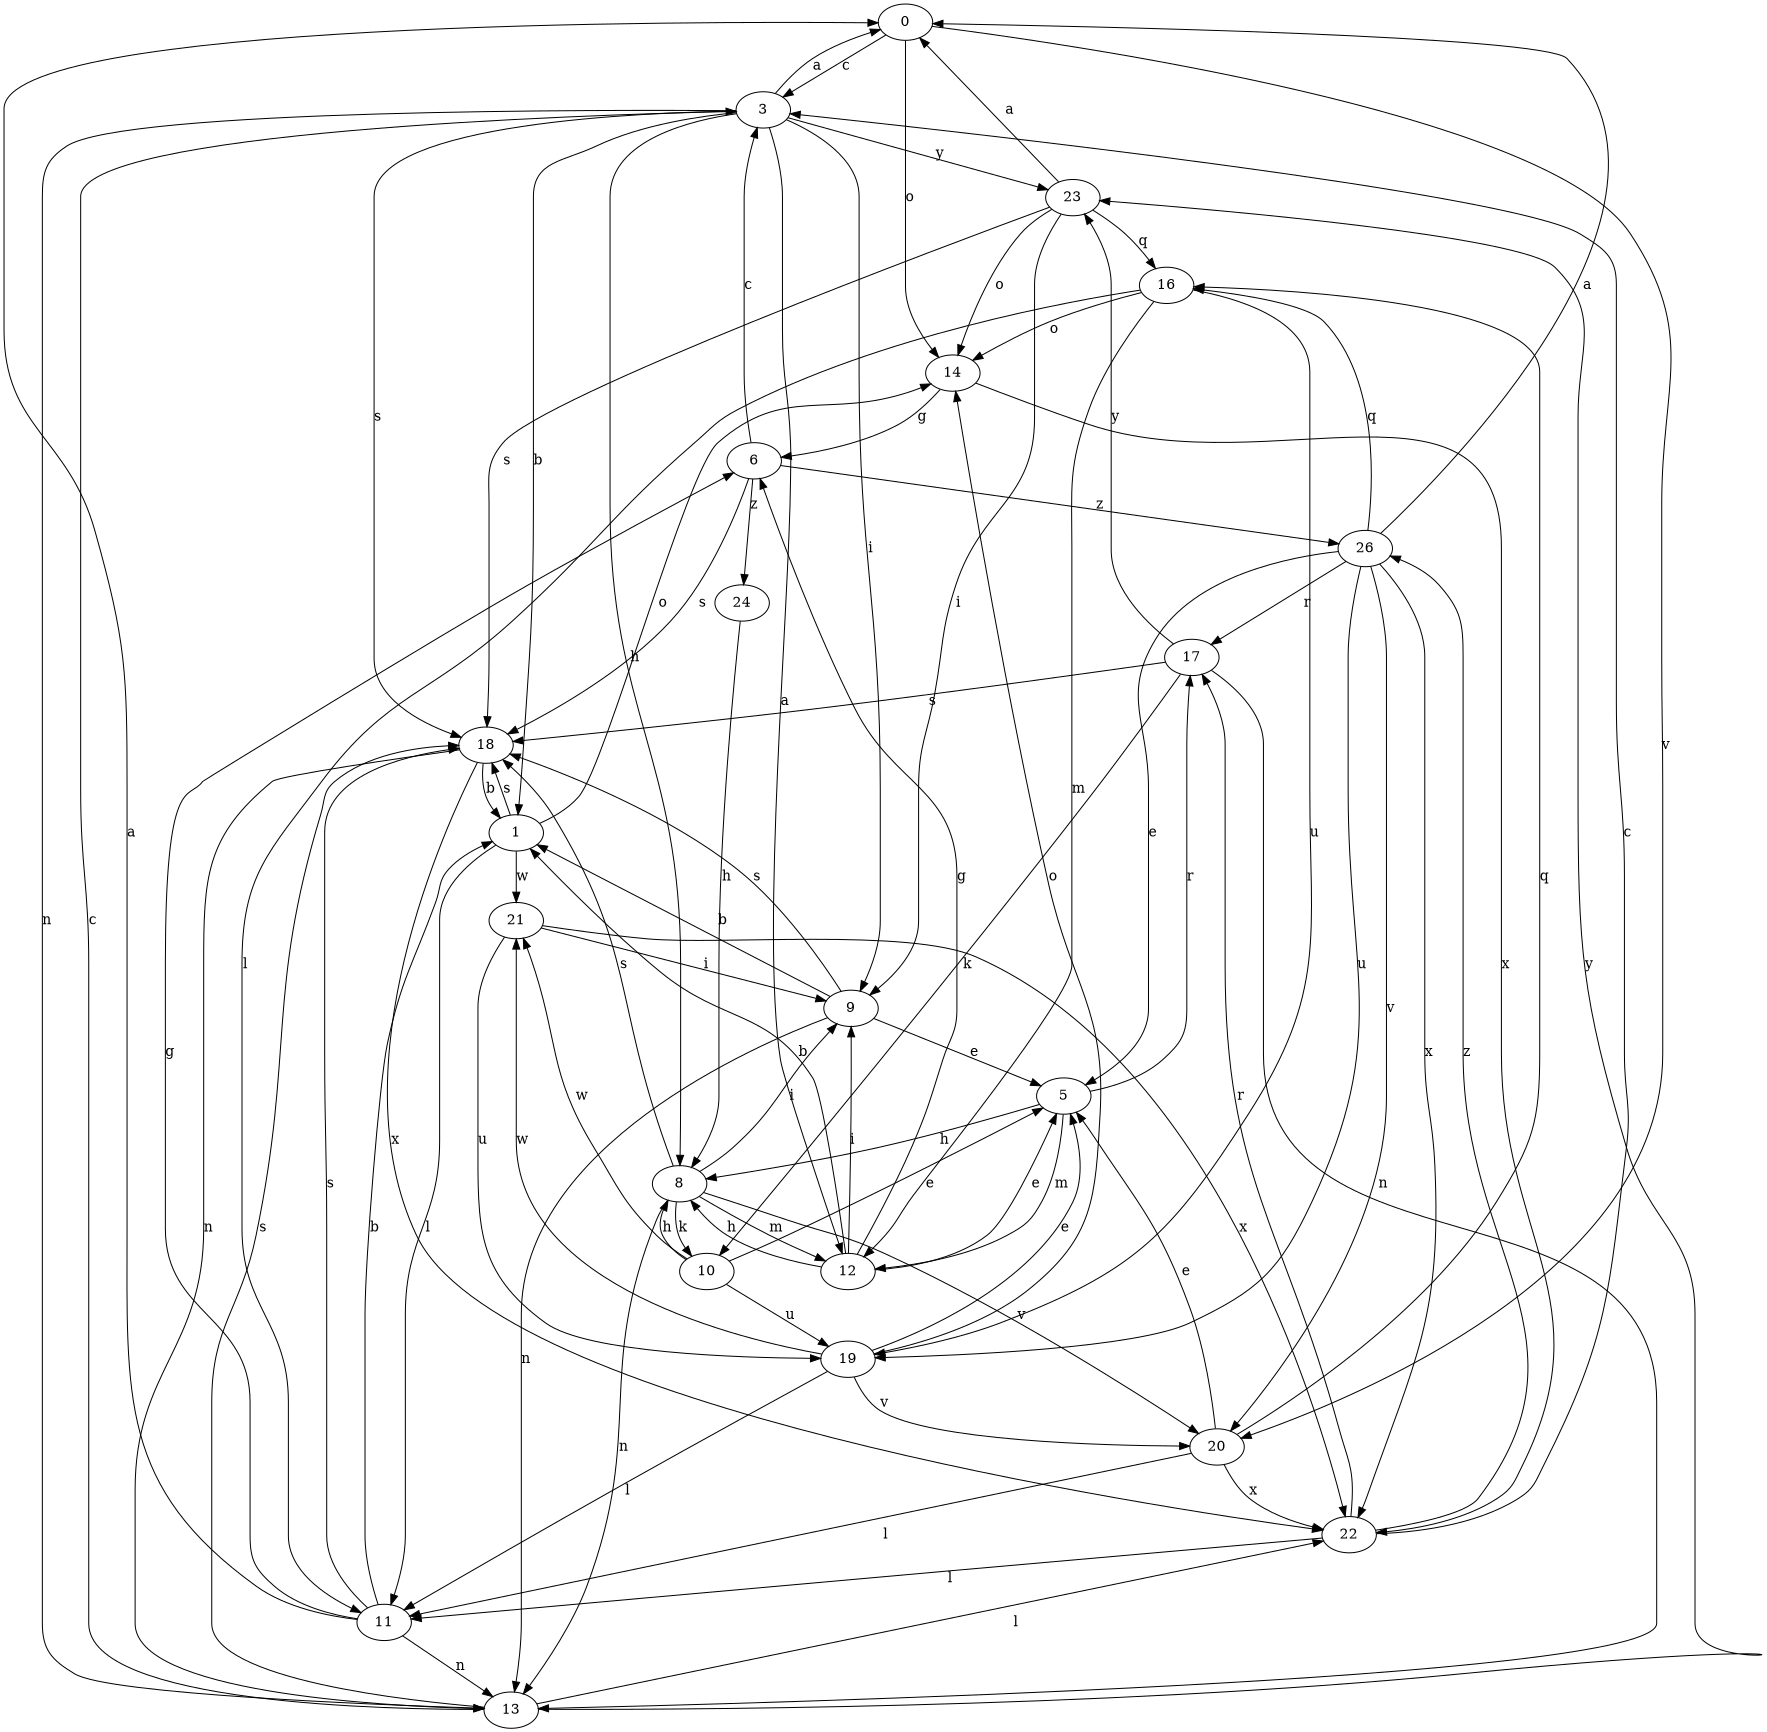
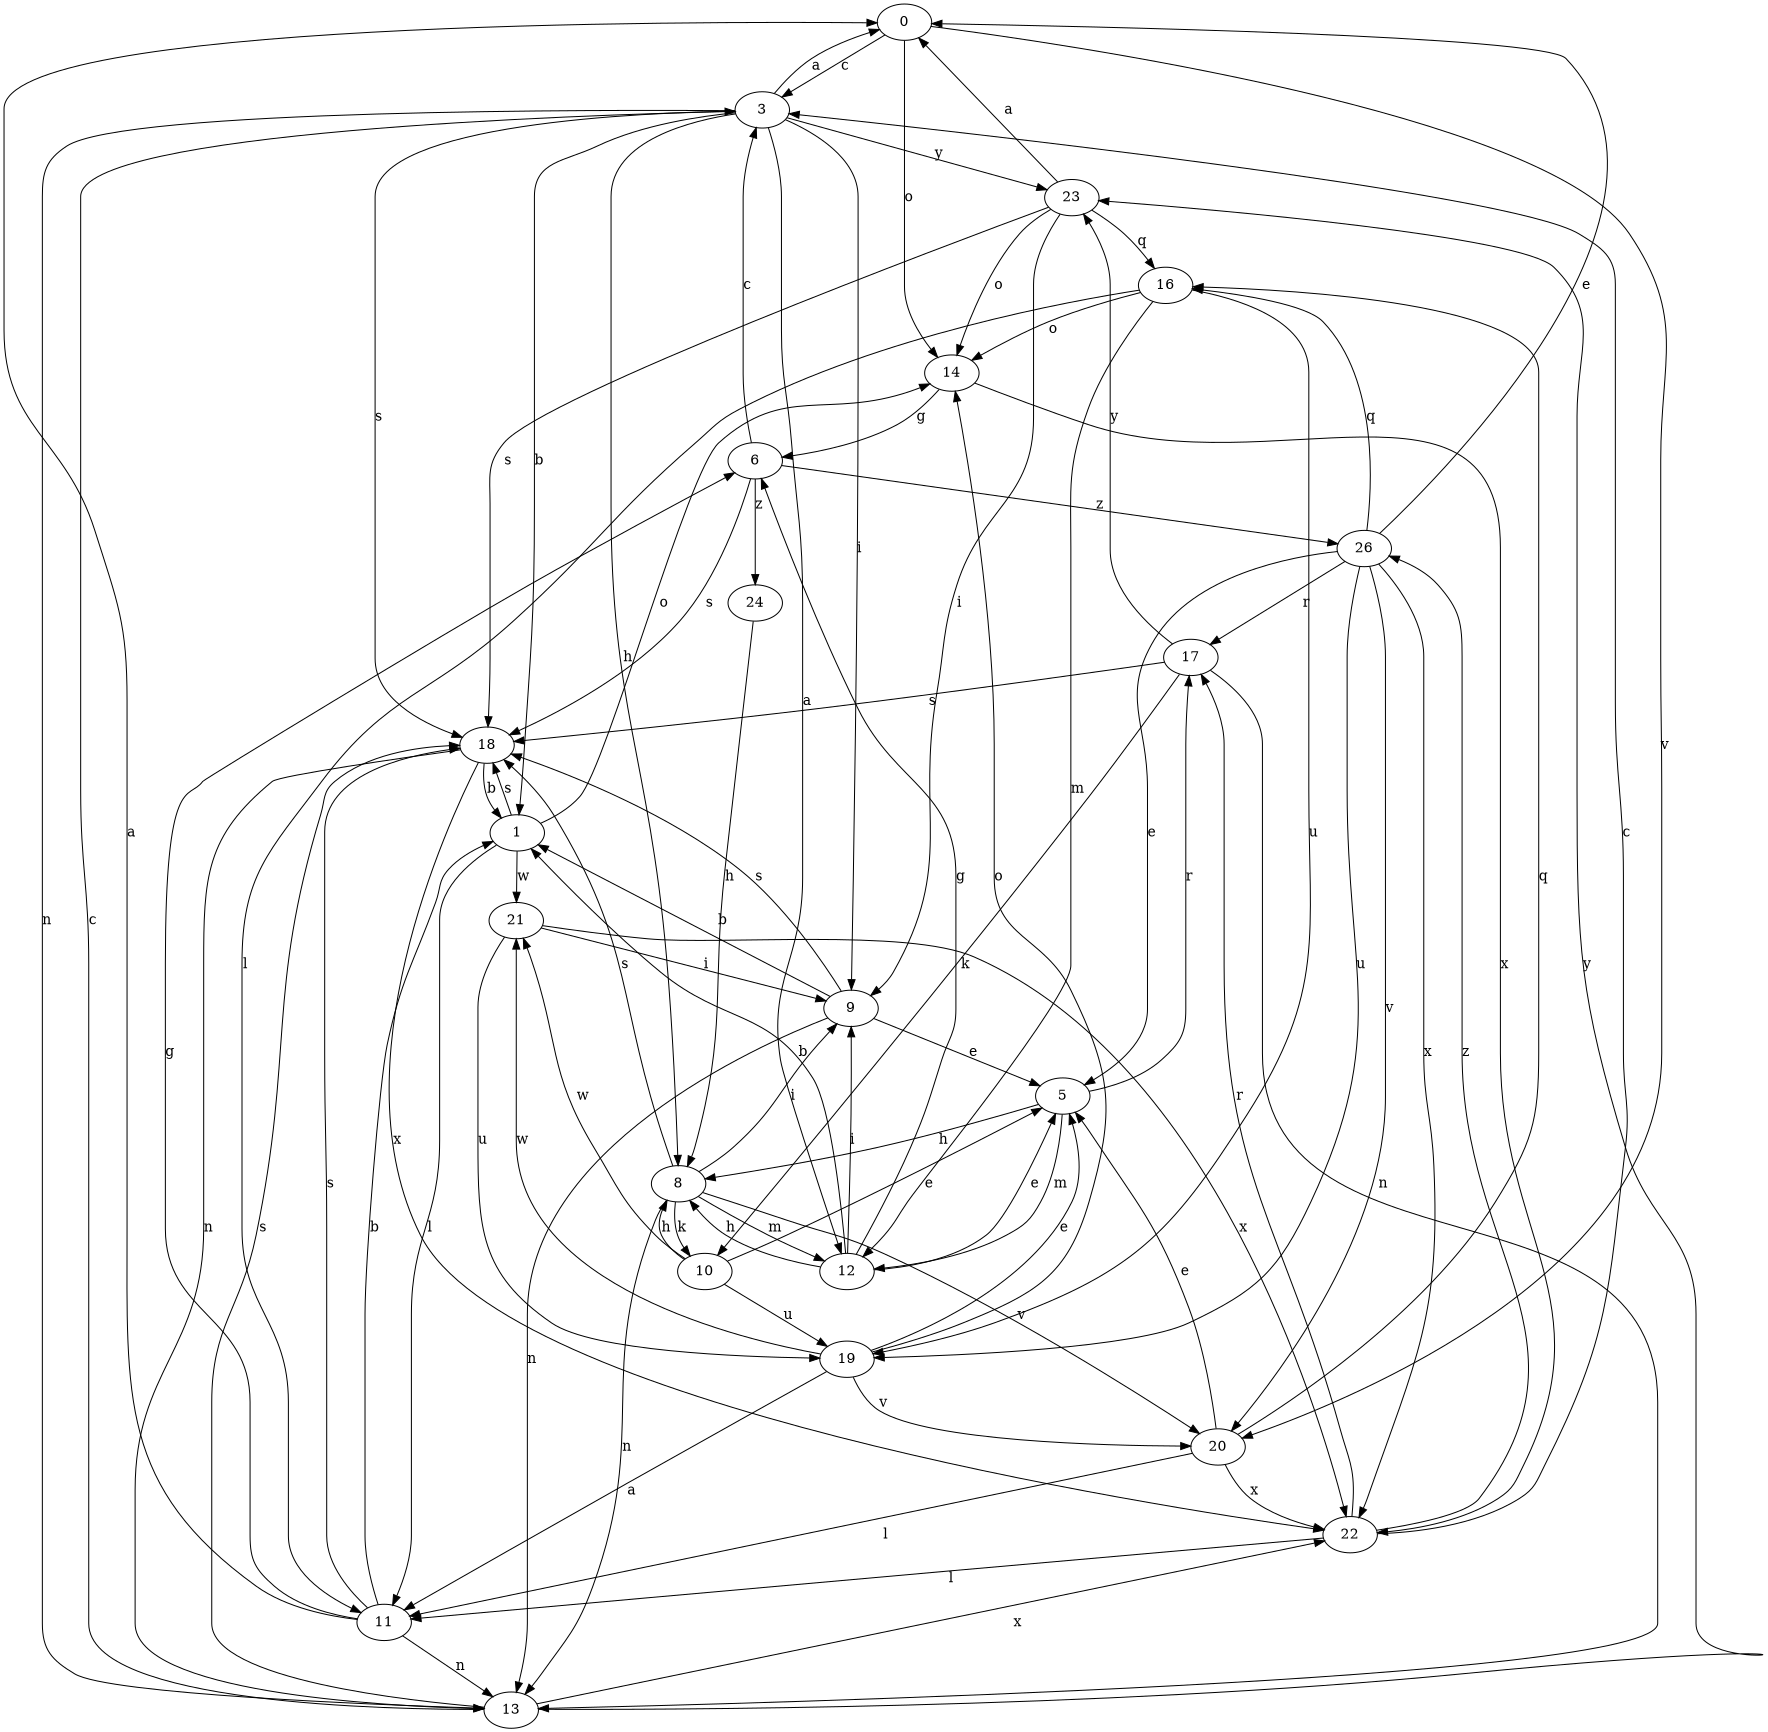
edge "26" -> "0": label "a" -> "e"
edge "19" -> "11": label "l" -> "a"
edge "13" -> "22": label "l" -> "x"
